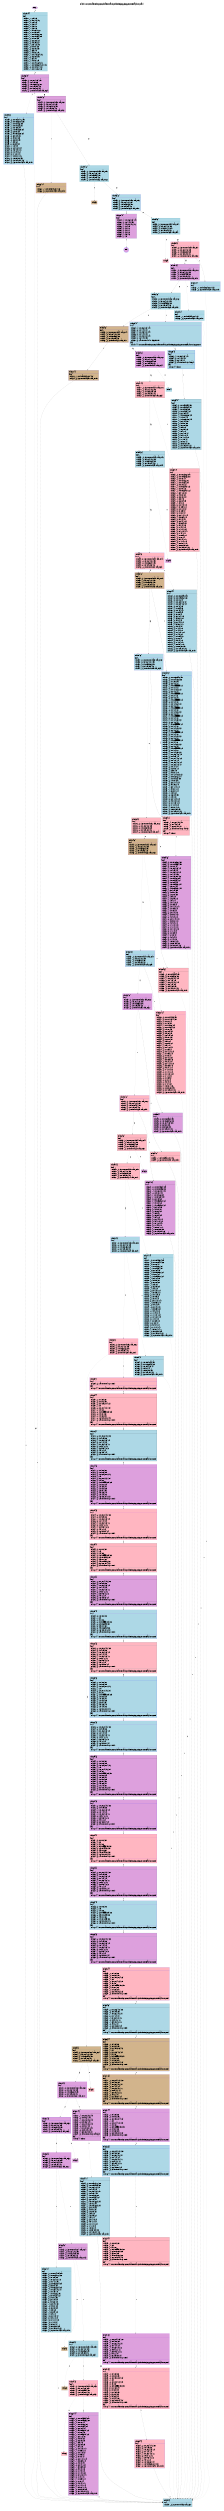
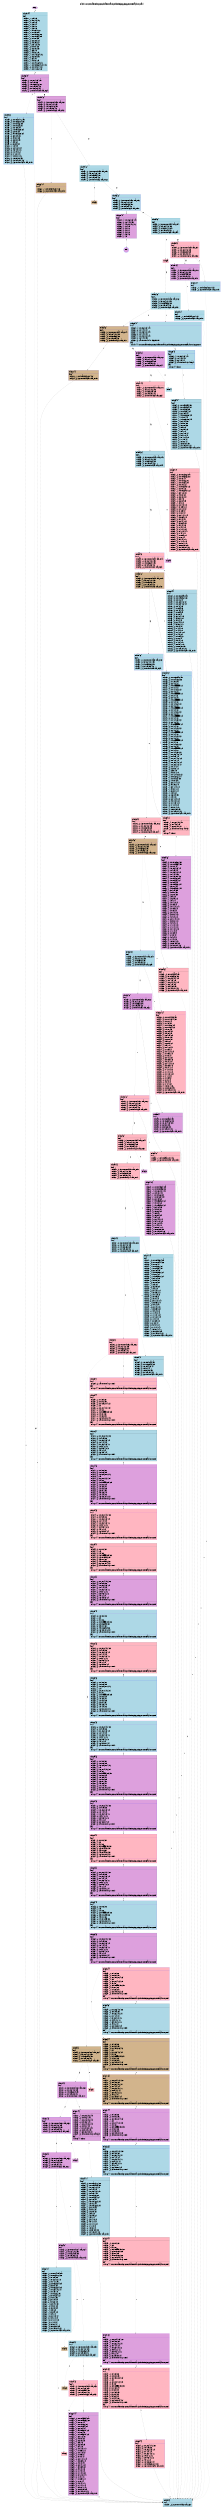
edge "0x402a07 [28]" -> "0x402a23 [28]": now "0x4038fa" -> "0x402a23 [28]"
edge "0x4033bf [38]" -> "0x4033e5 [44]": now "0x40336d [38]" -> "0x4033e5 [44]"
